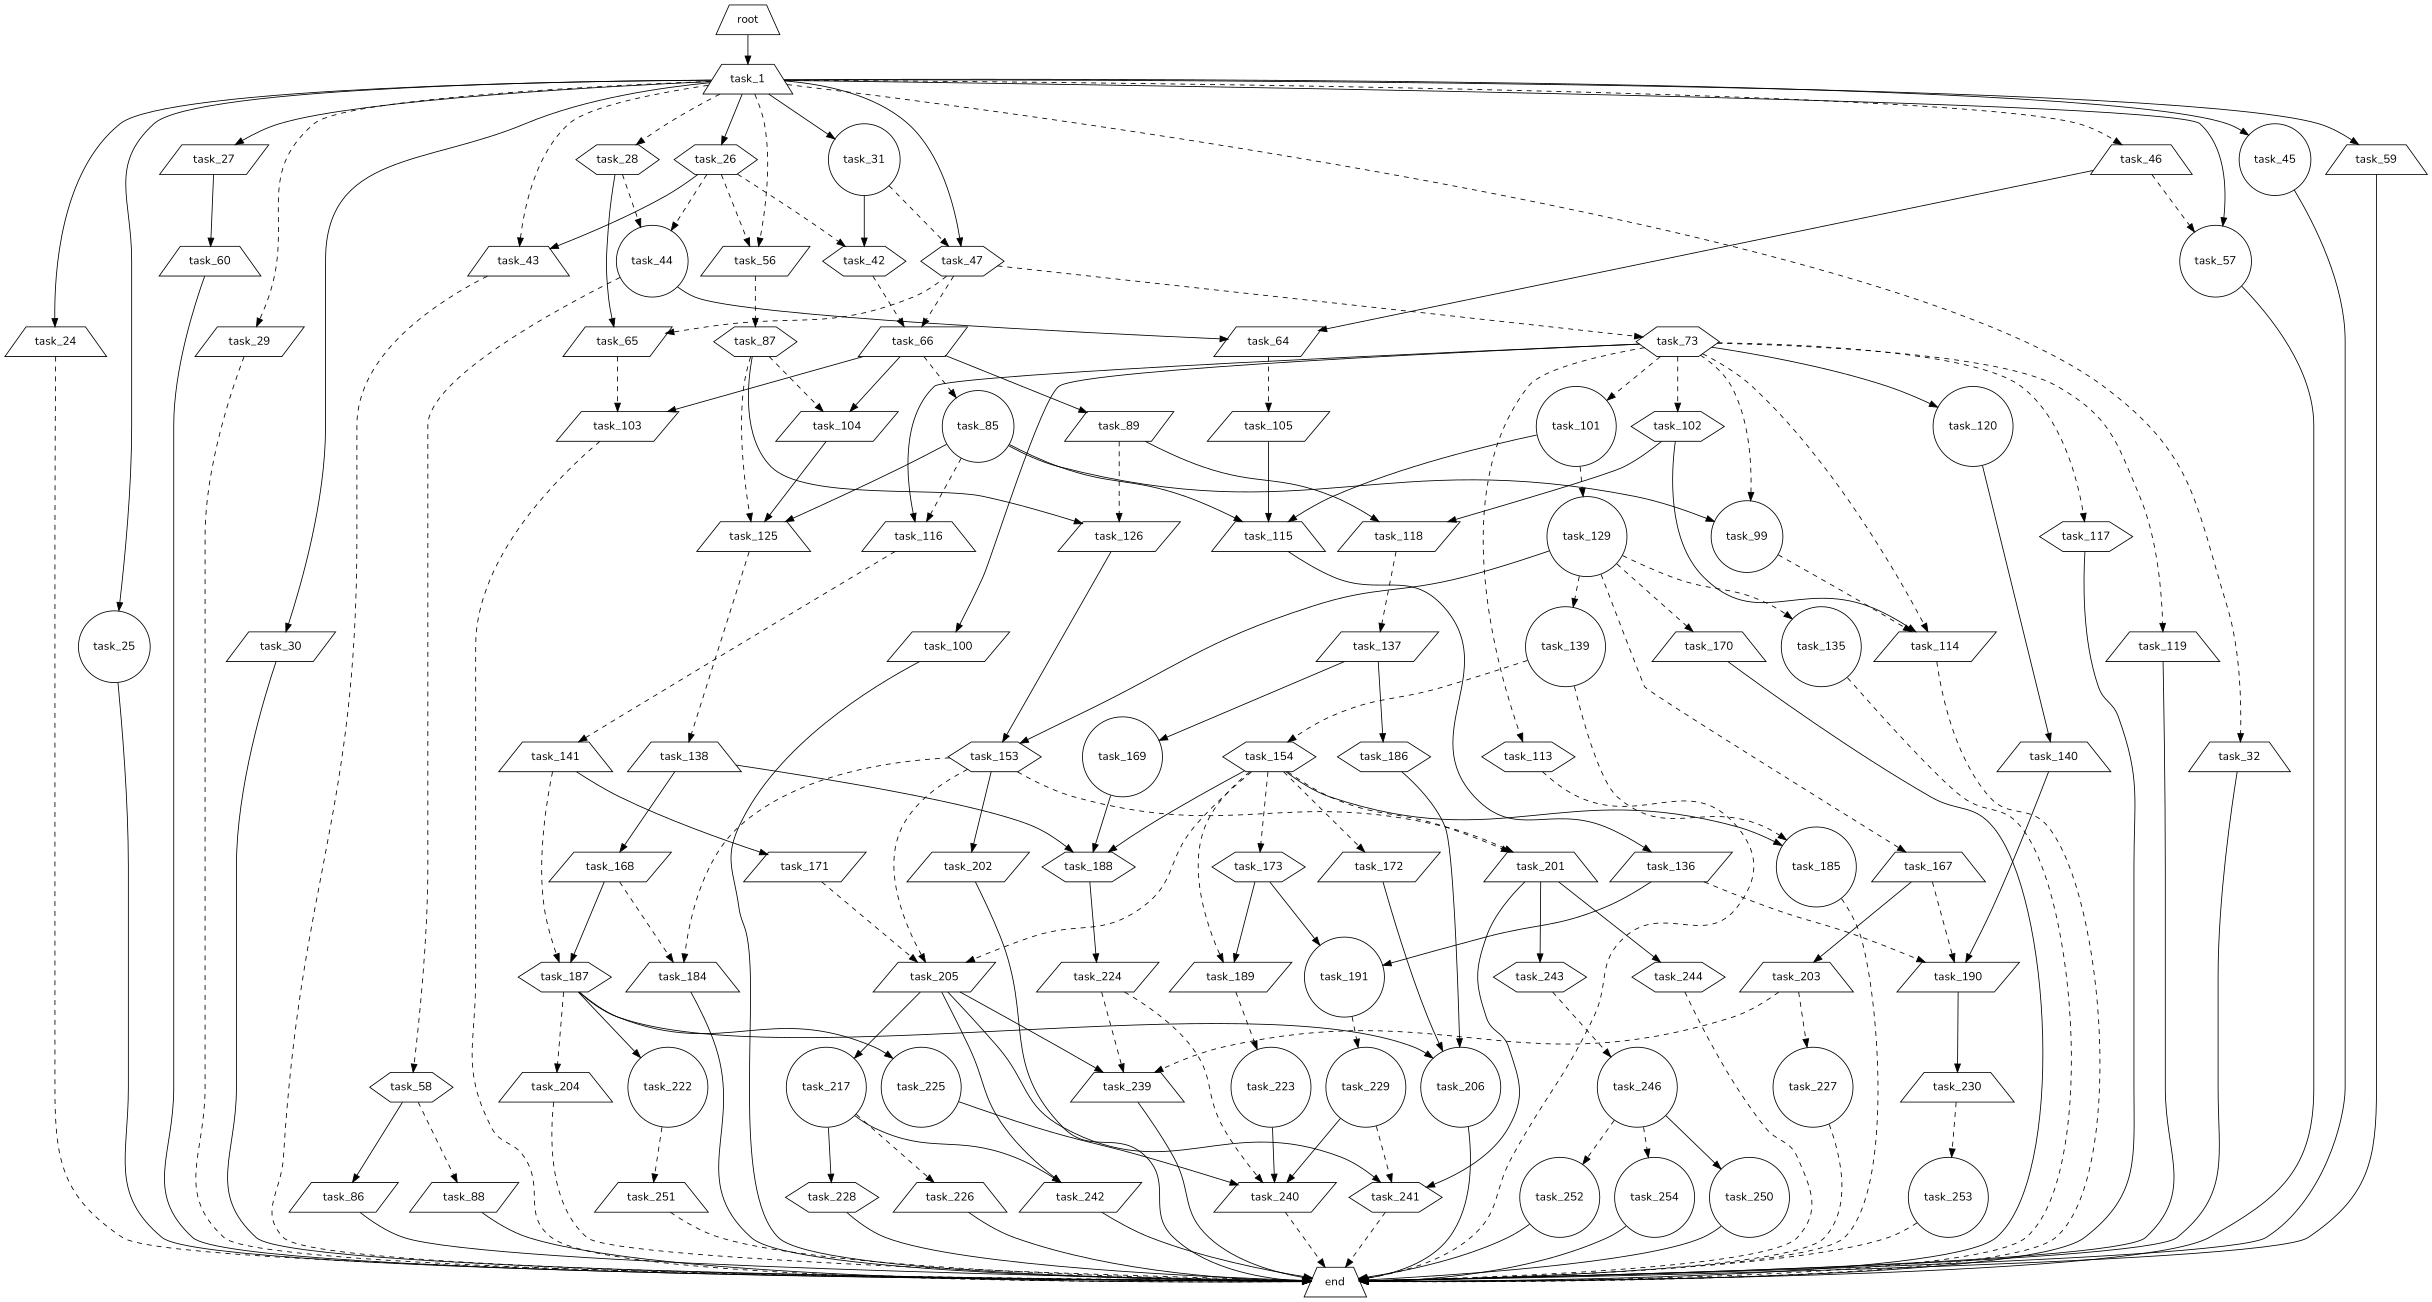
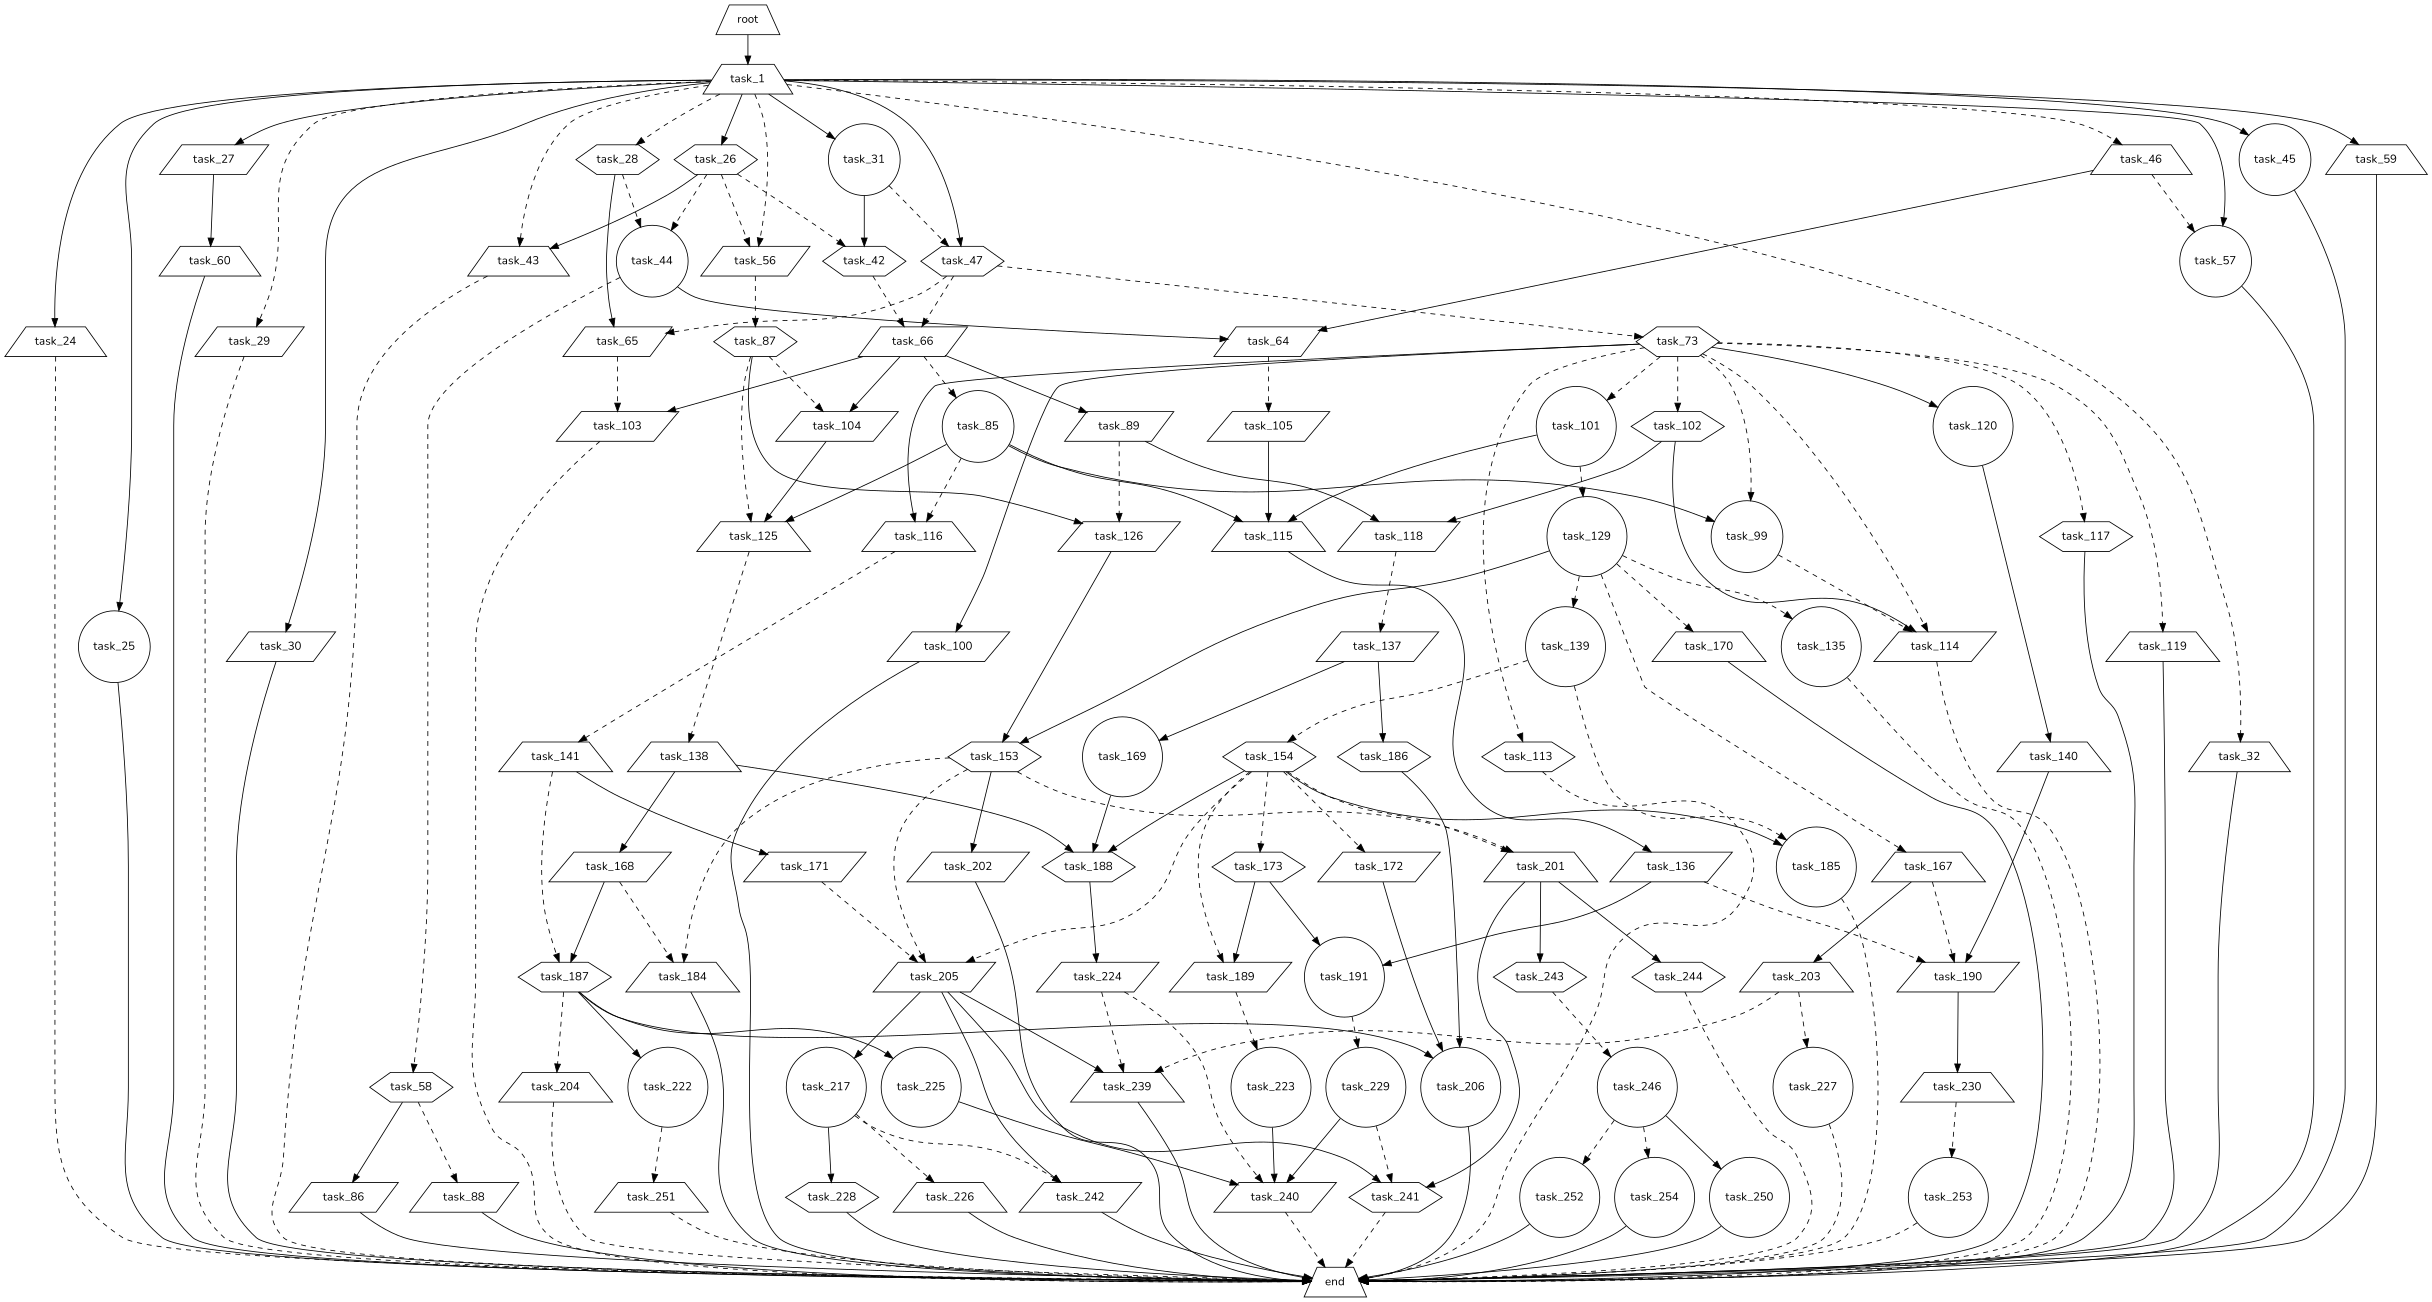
edge "task_217" -> "task_242": style solid -> dashed
